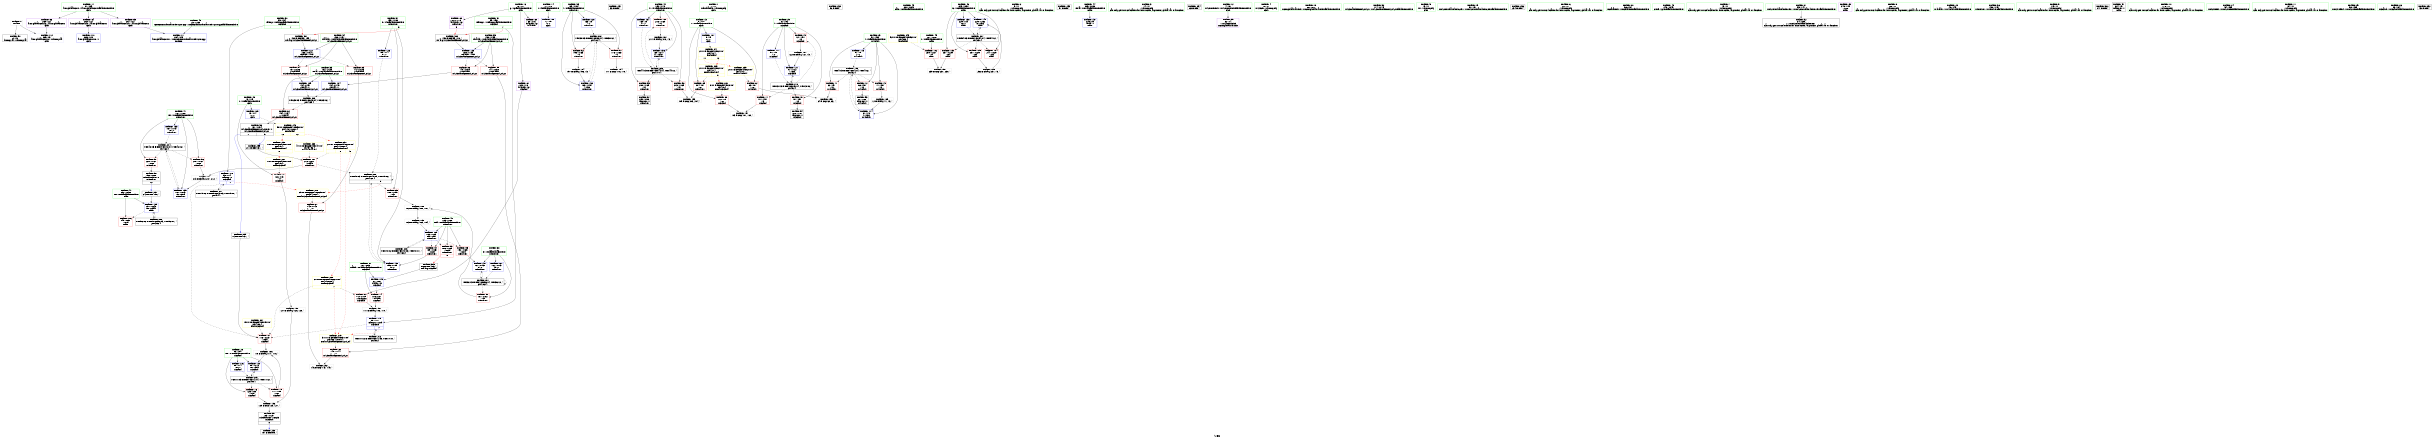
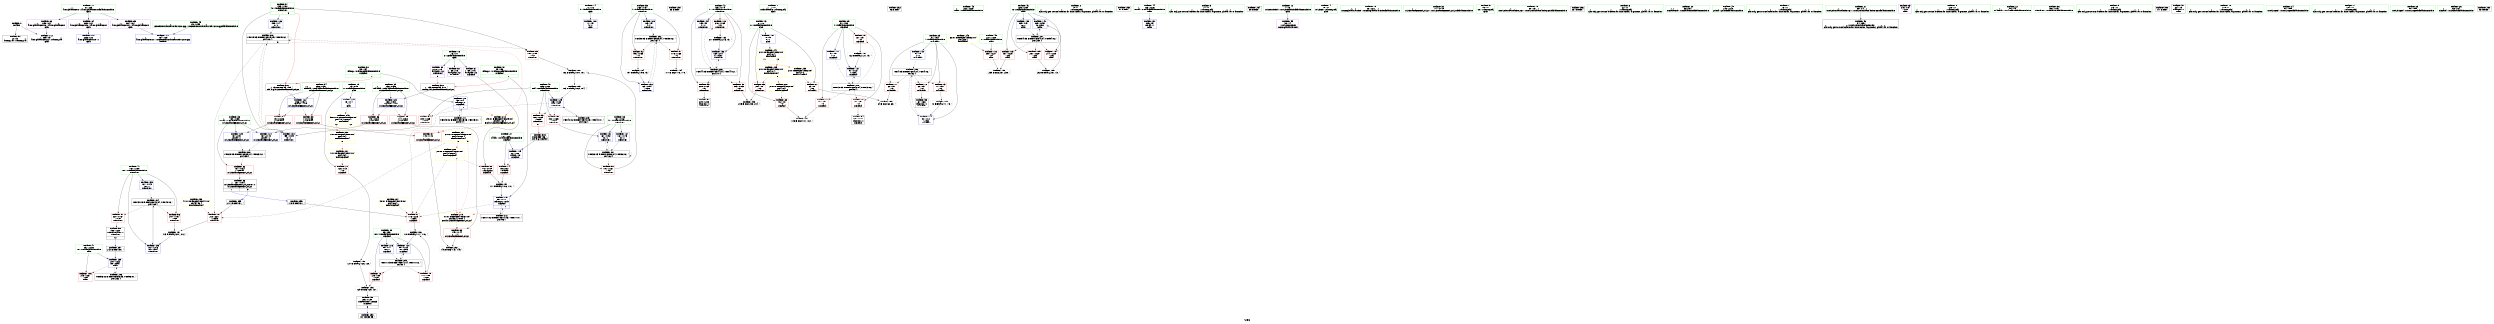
edge "NodeID: 101" -> "NodeID: 200": reversed
